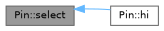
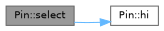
edge "Pin::hi" -> "Pin::select": reversed
